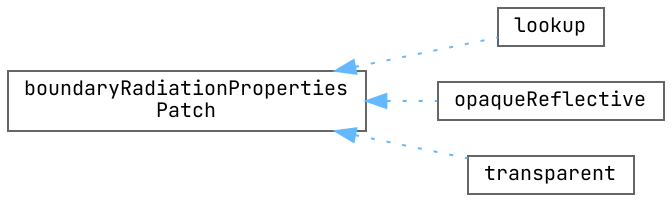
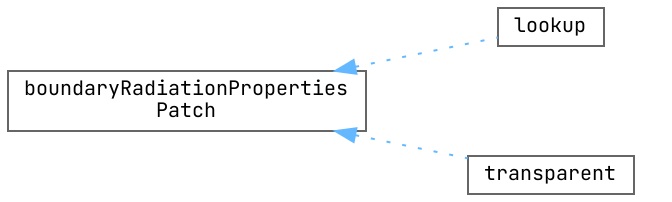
node "opaqueReflective": removed
